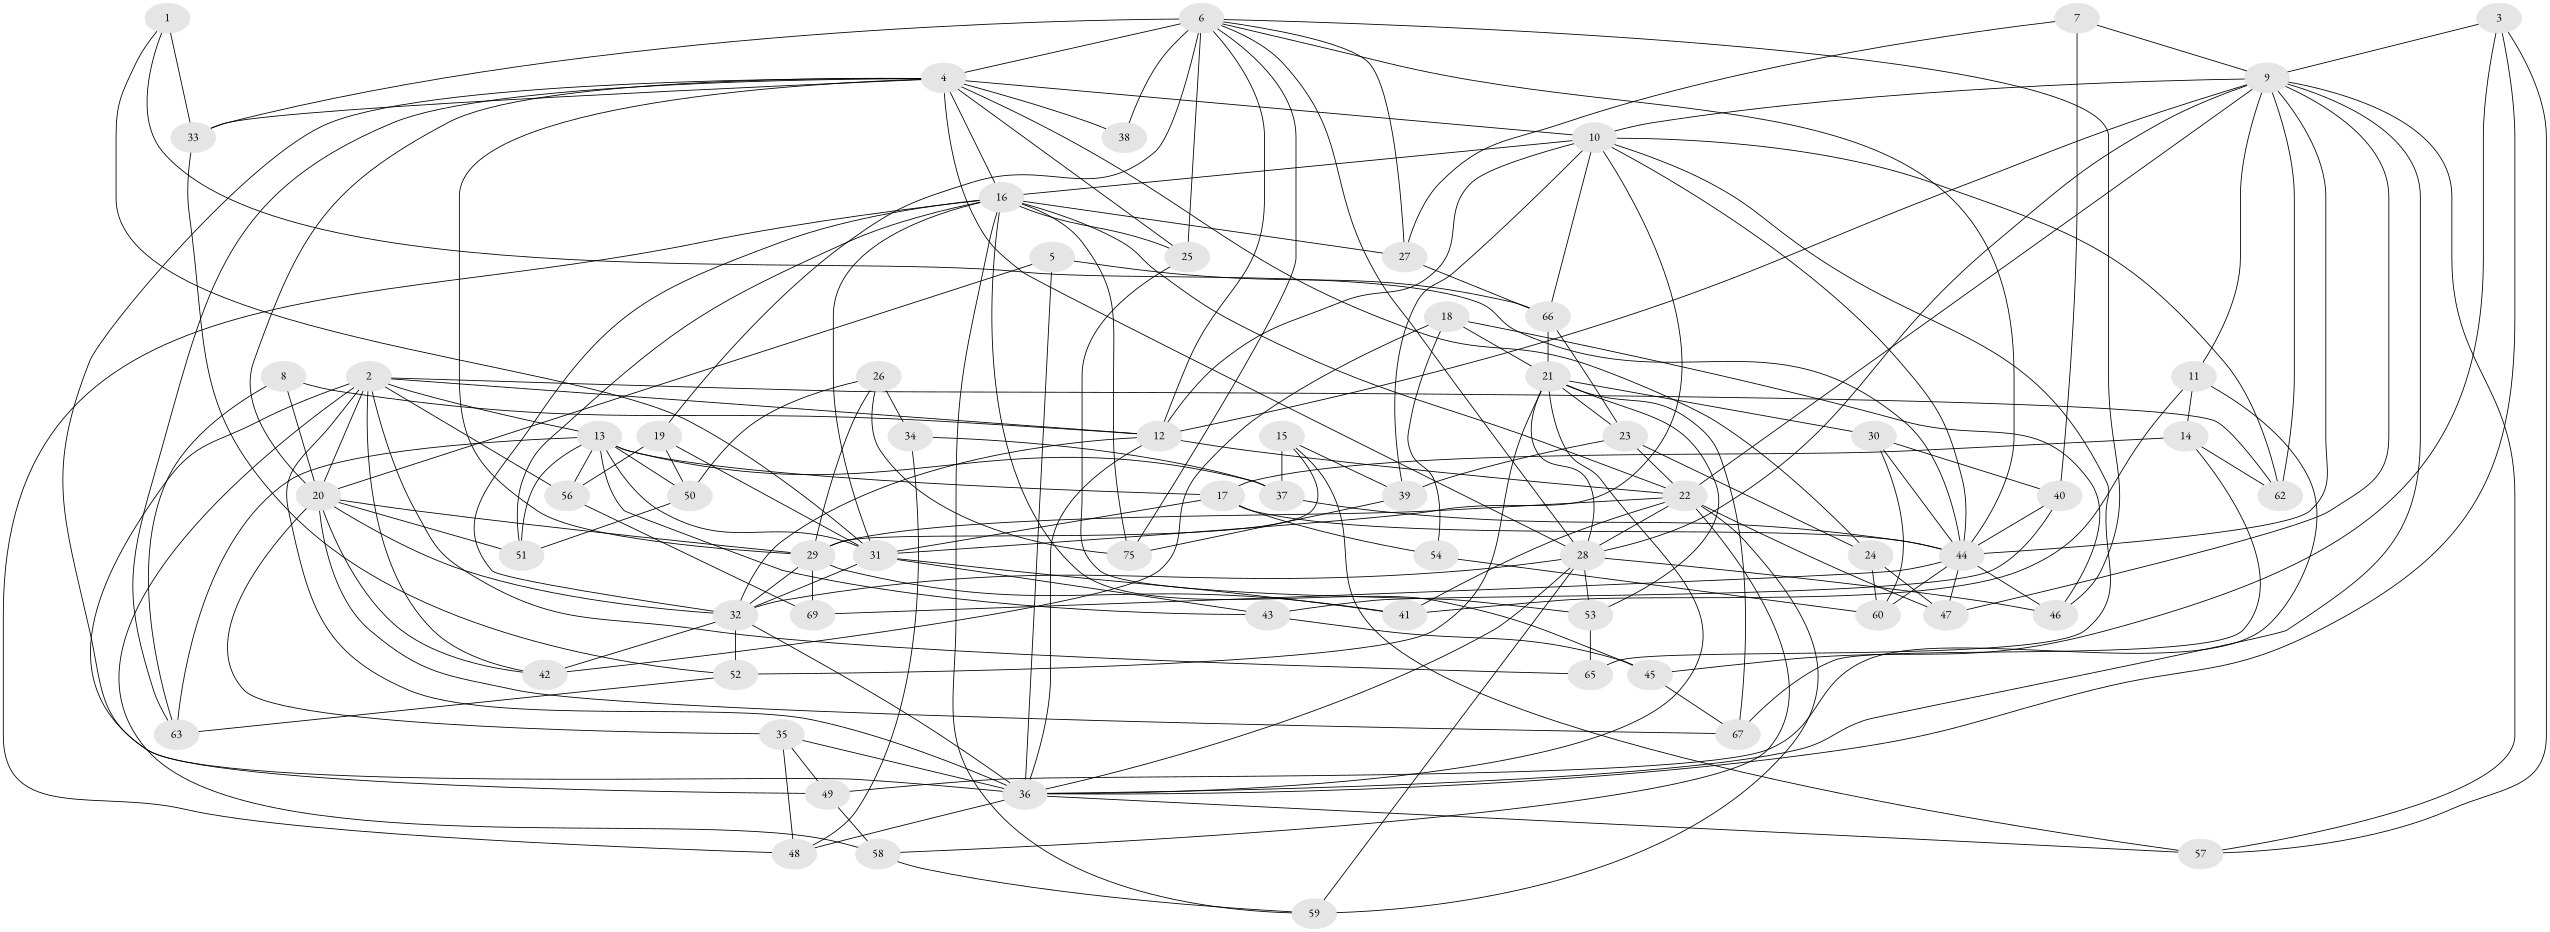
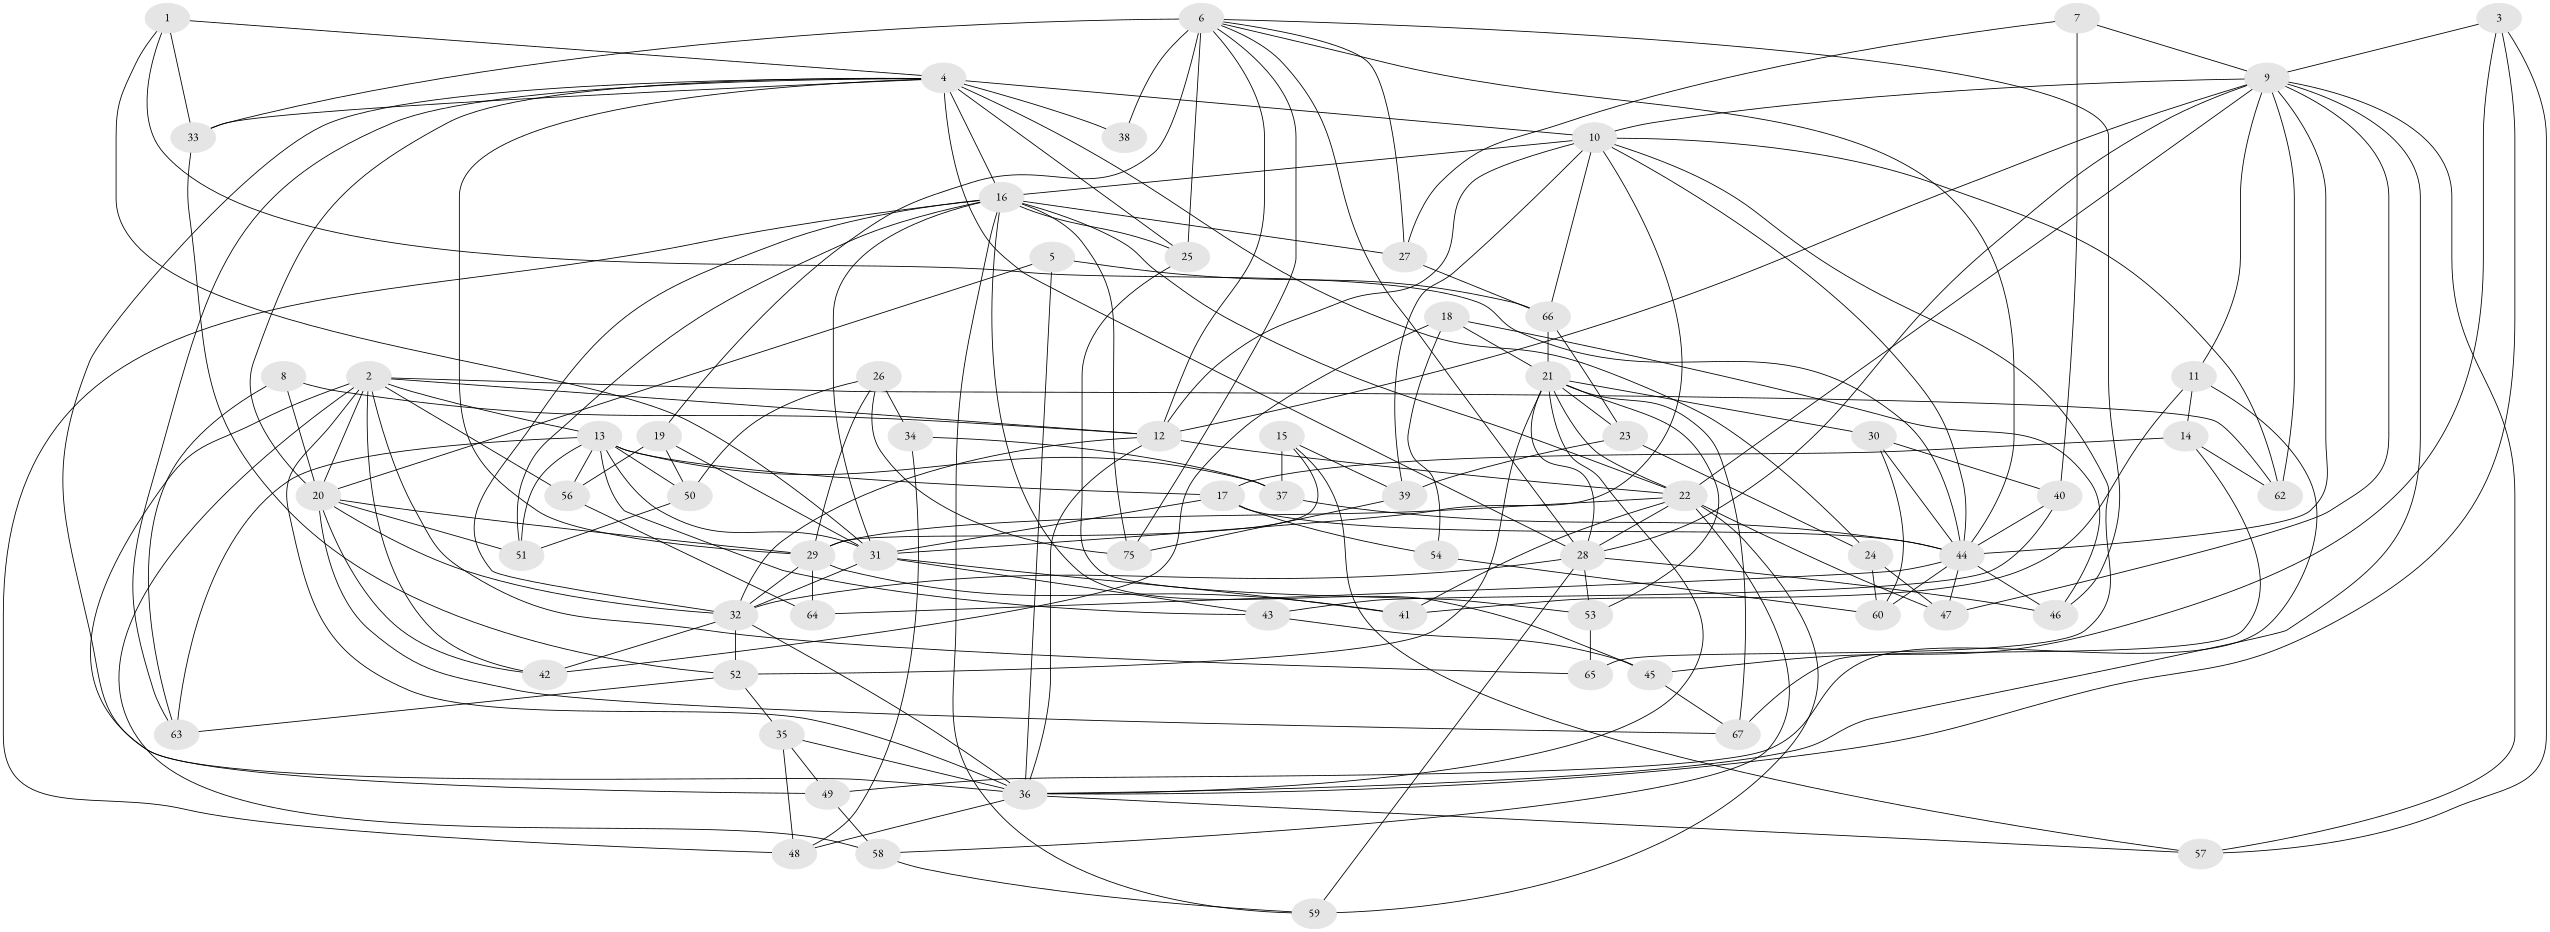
edge "6" -- "4": now "1" -- "4"
edge "23" -- "22": now "21" -- "22"
node "69": label "69" -> "64"
edge "28" -- "36": removed
edge "20" -- "35": now "52" -- "35"
